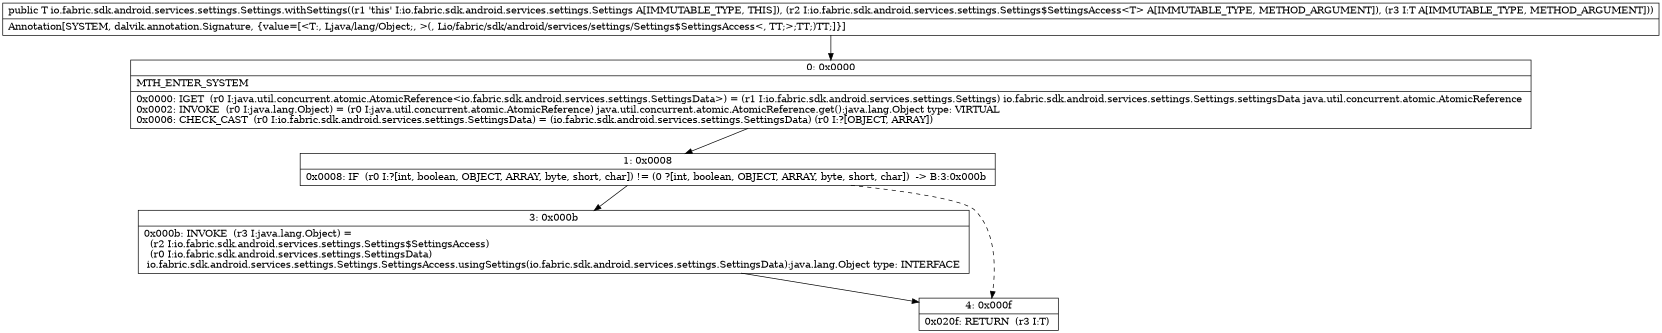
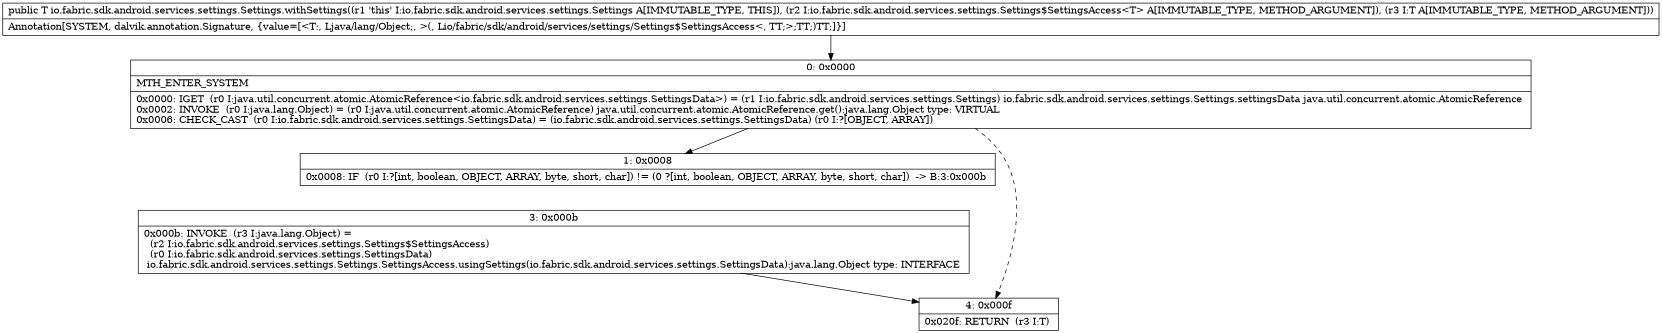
edge "1: 0x0008" -> "3: 0x000b": removed
edge "1: 0x0008" -> "4: 0x000f": now "0: 0x0000" -> "4: 0x000f"
